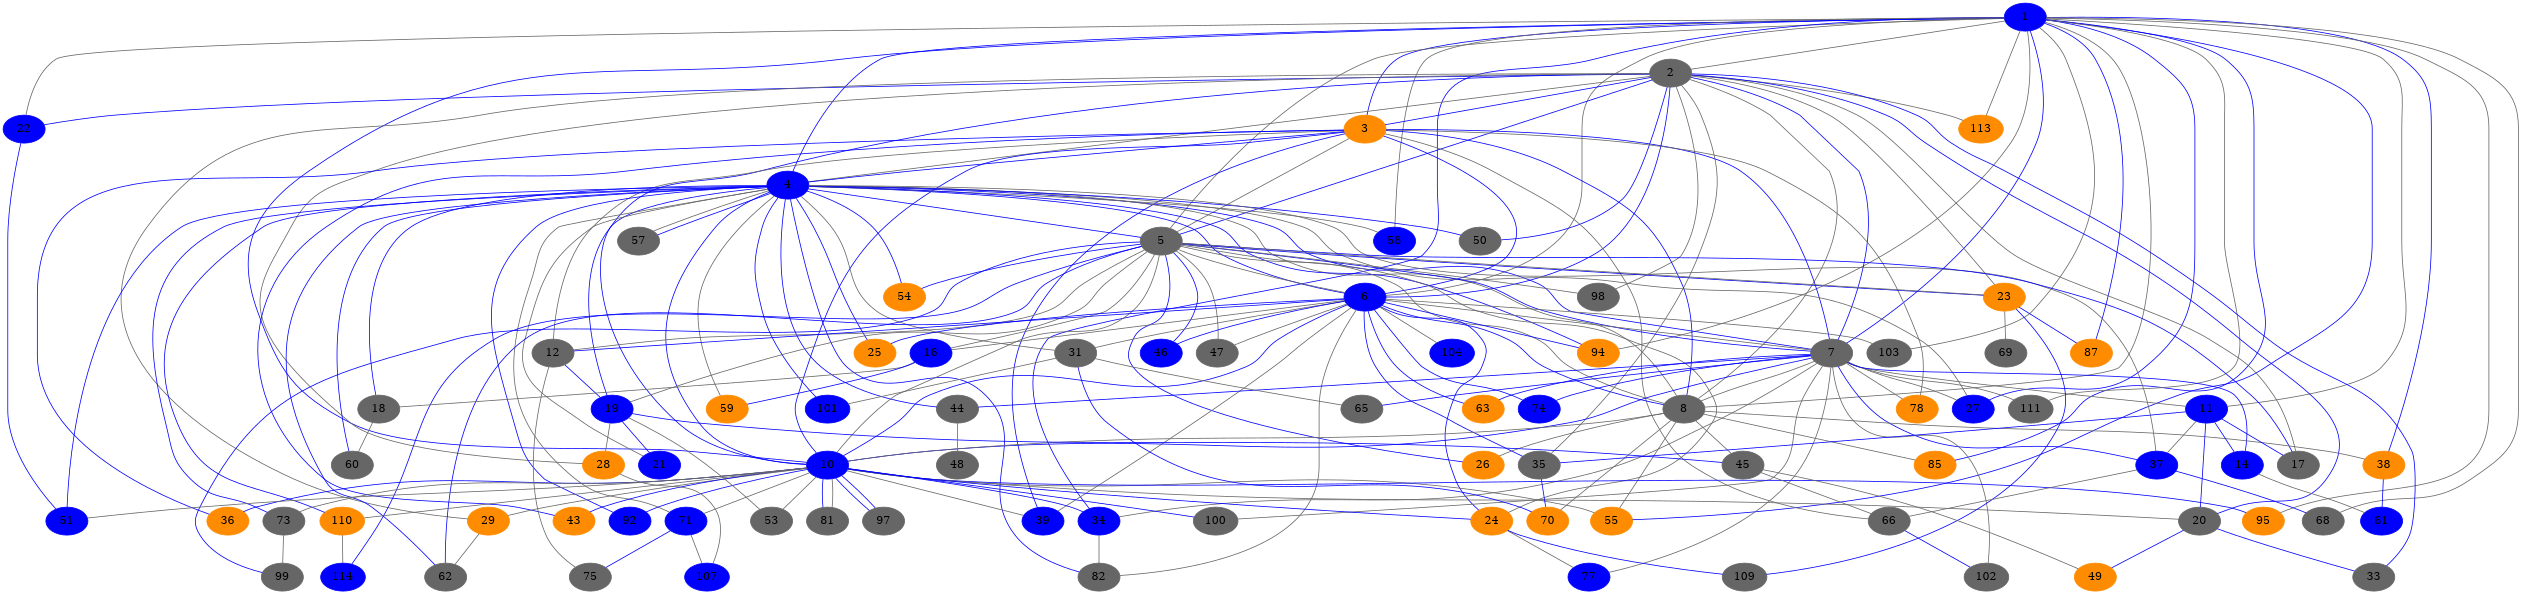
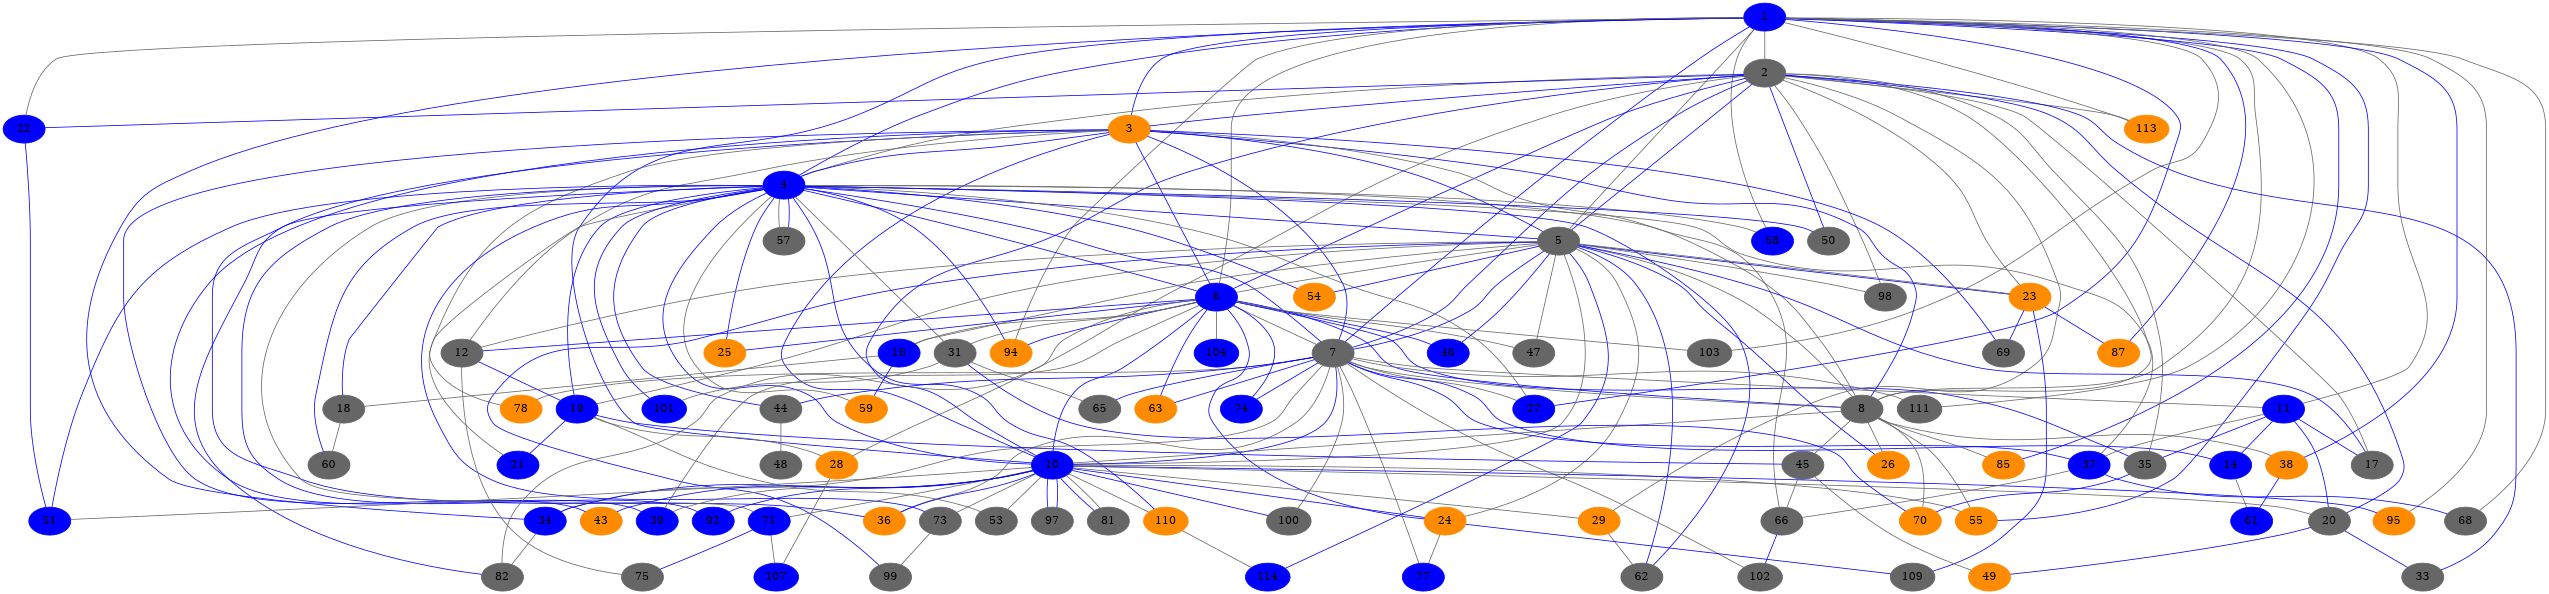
edge "3" -- "69": added
edge "3" -- "5": color gray40 -> blue
edge "23" -- "69": color gray40 -> blue
edge "7" -- "36": added
